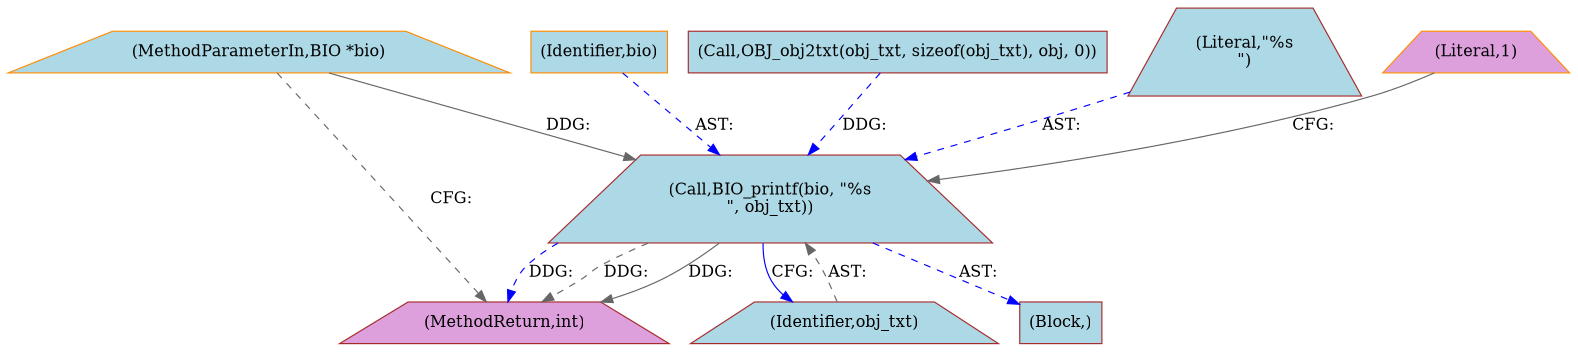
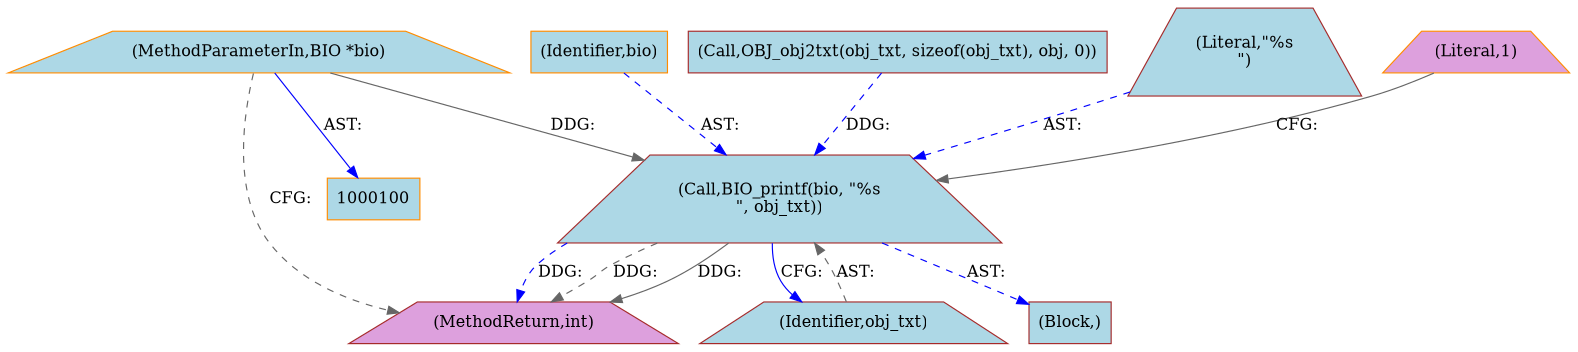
node "1000100": added
